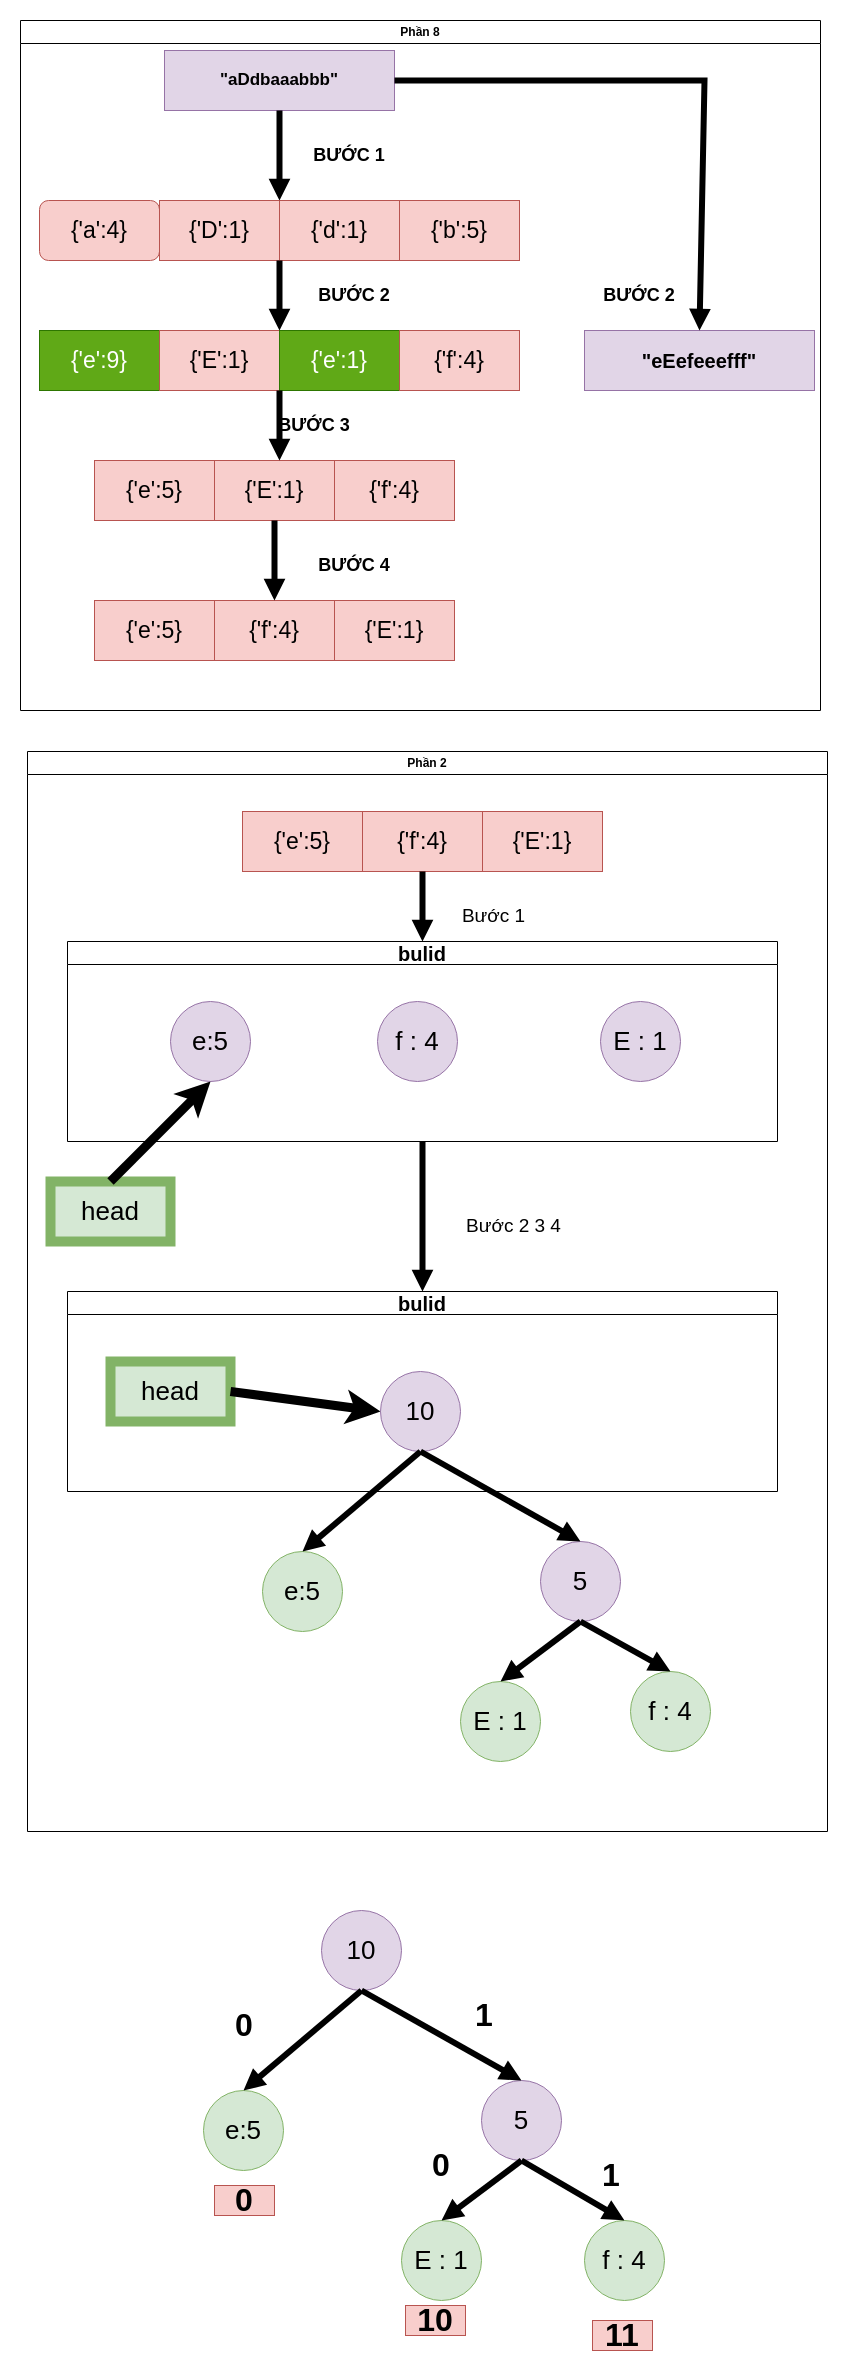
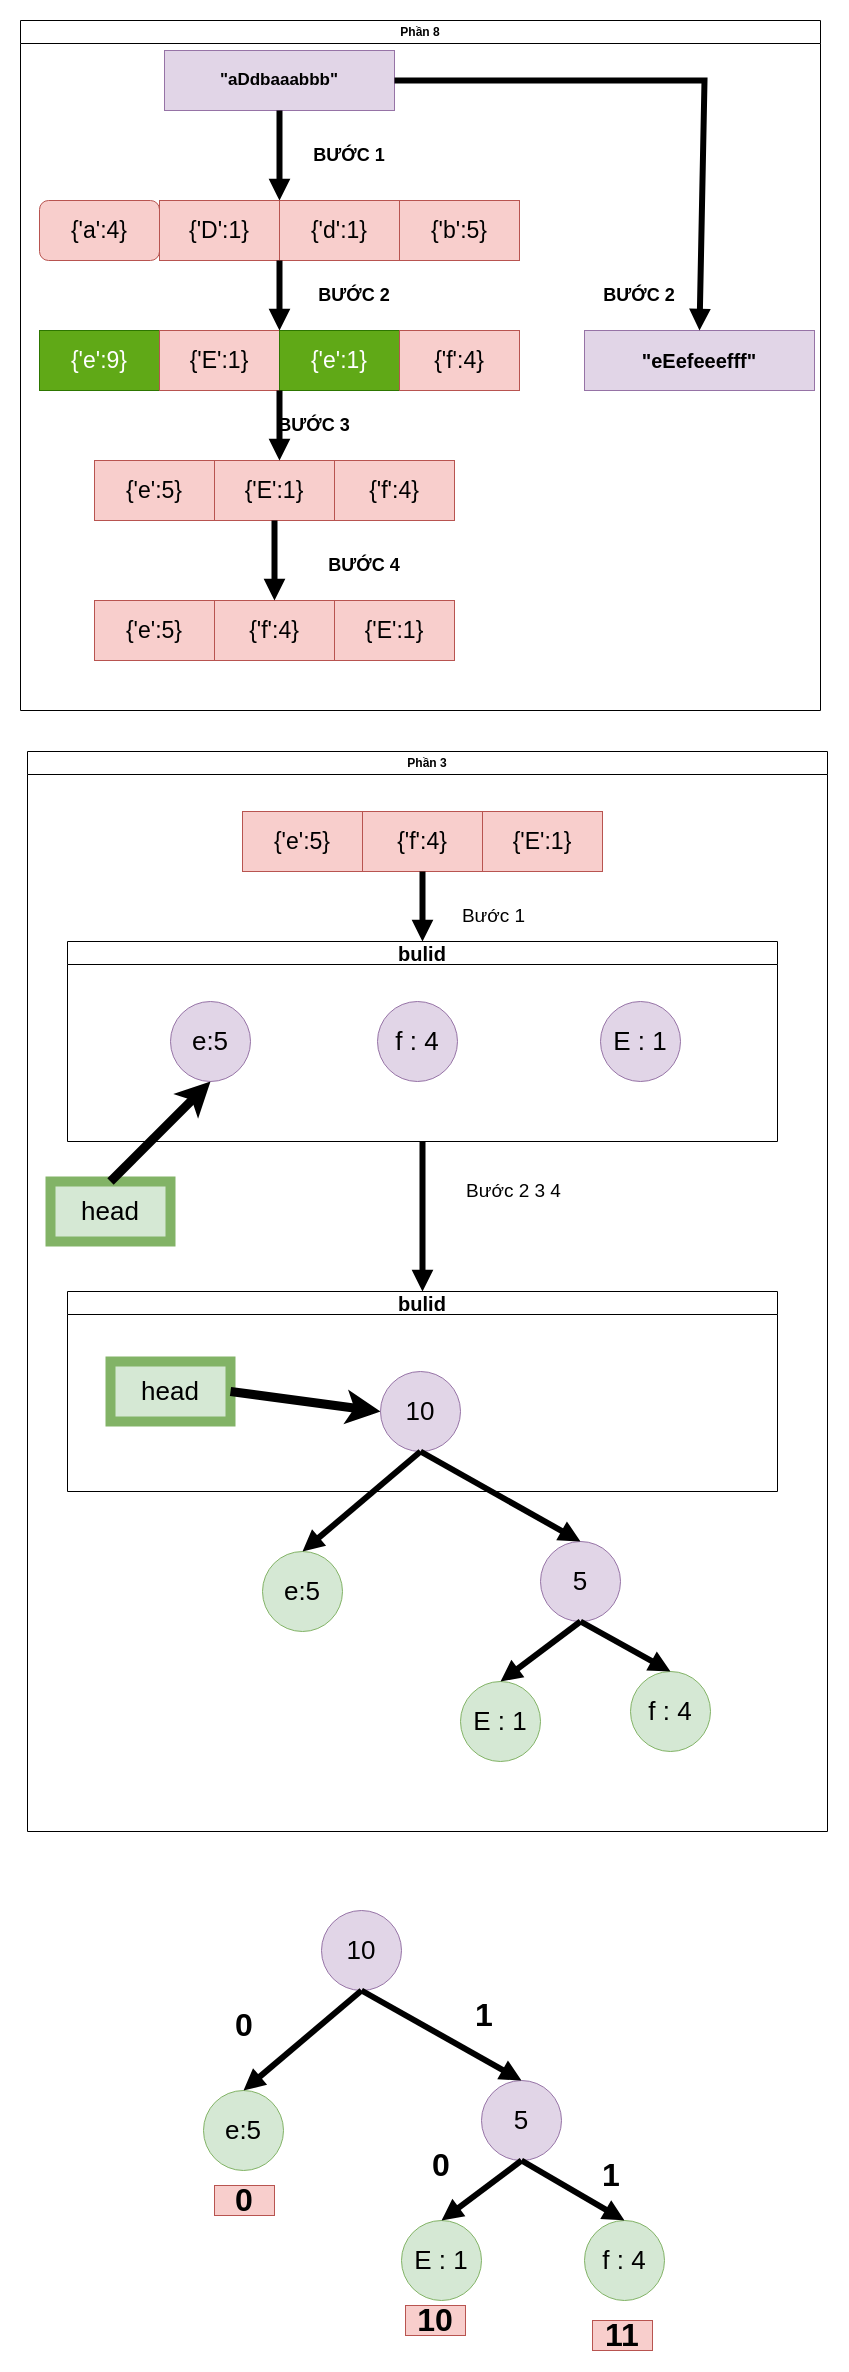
node "BƯỚC 4": moved (355, 566) -> (365, 566)
node "Phần 2": label "Phần 2" -> "Phần 3"
node "Bước 2 3 4": moved (514, 1227) -> (514, 1192)
